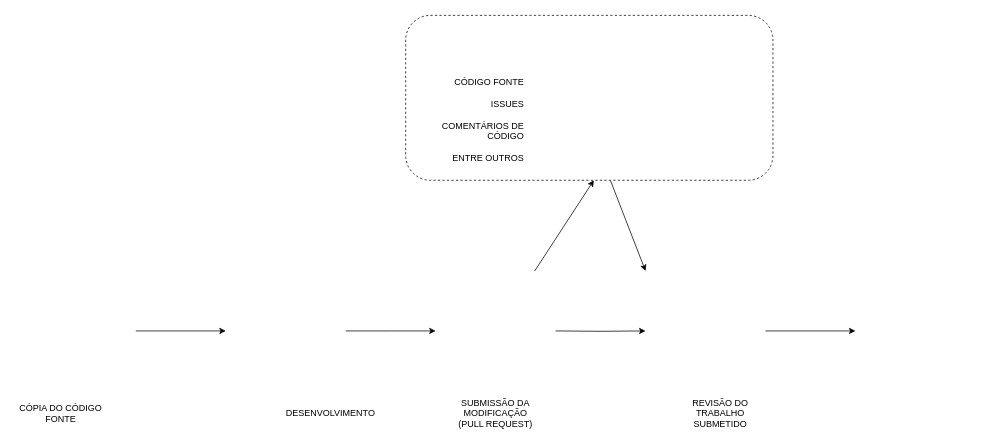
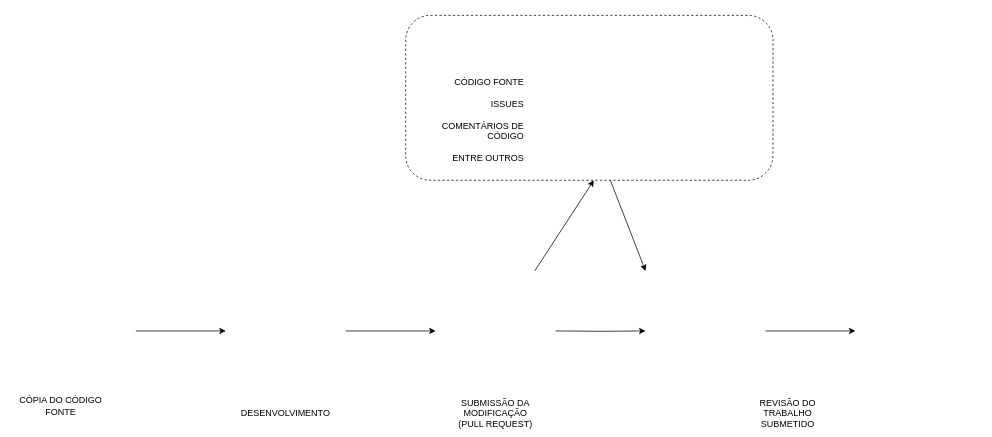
node "CÓPIA DO CÓDIGO FONTE": moved (60, 414) -> (60, 406)
node "DESENVOLVIMENTO": moved (330, 414) -> (285, 414)
node "REVISÃO DO TRABALHO SUBMETIDO": moved (720, 414) -> (788, 414)
